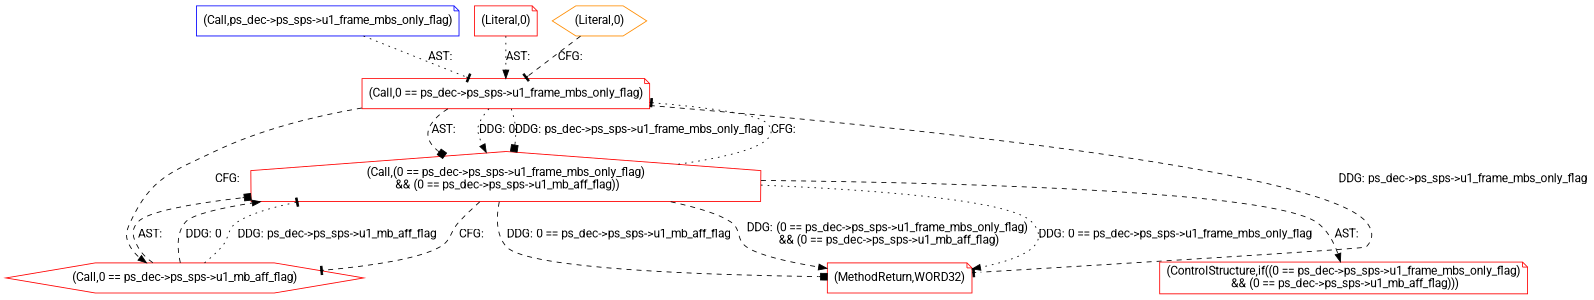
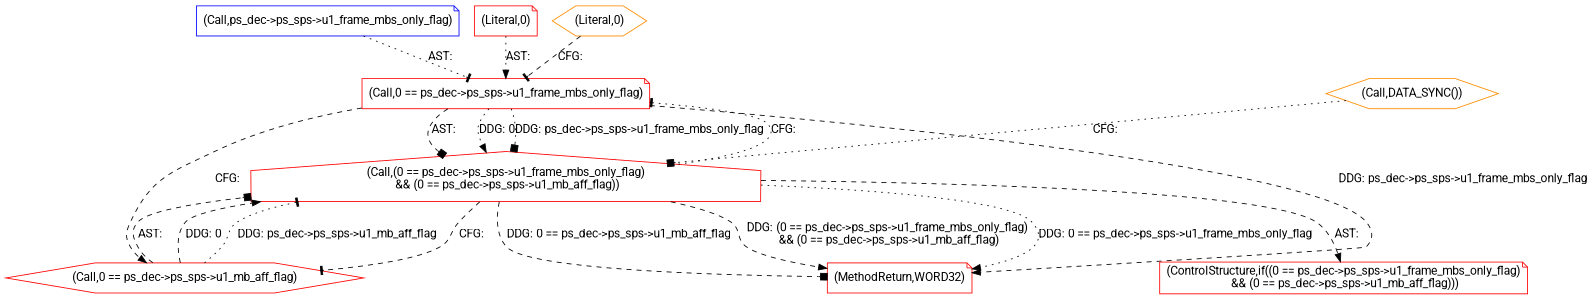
node "(Call,DATA_SYNC())": added
edge "(Call,0 == ps_dec->ps_sps->u1_frame_mbs_only_flag)" -> "(MethodReturn,WORD32)": arrowhead tee -> normal
